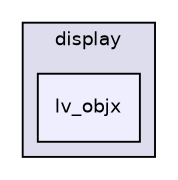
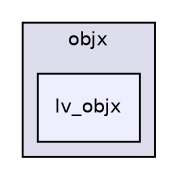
cluster "display": label "display" -> "objx"
